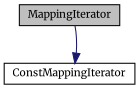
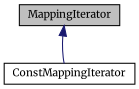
edge "MappingIterator" -> "ConstMappingIterator": reversed
